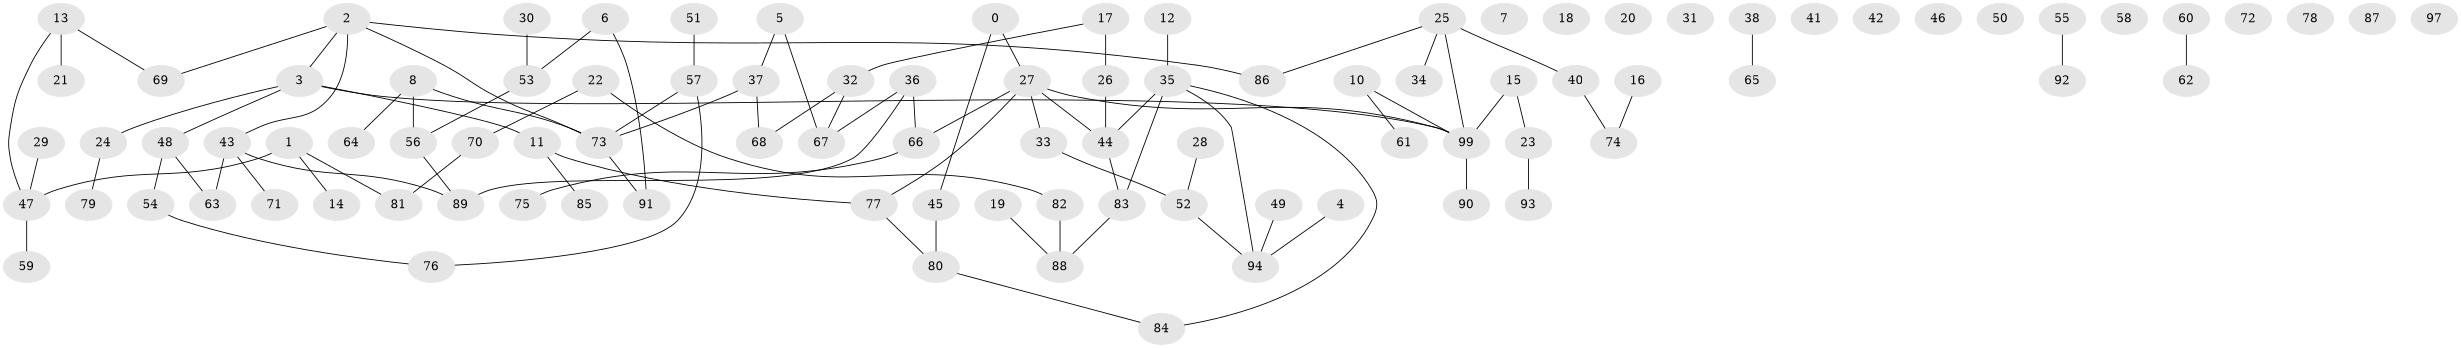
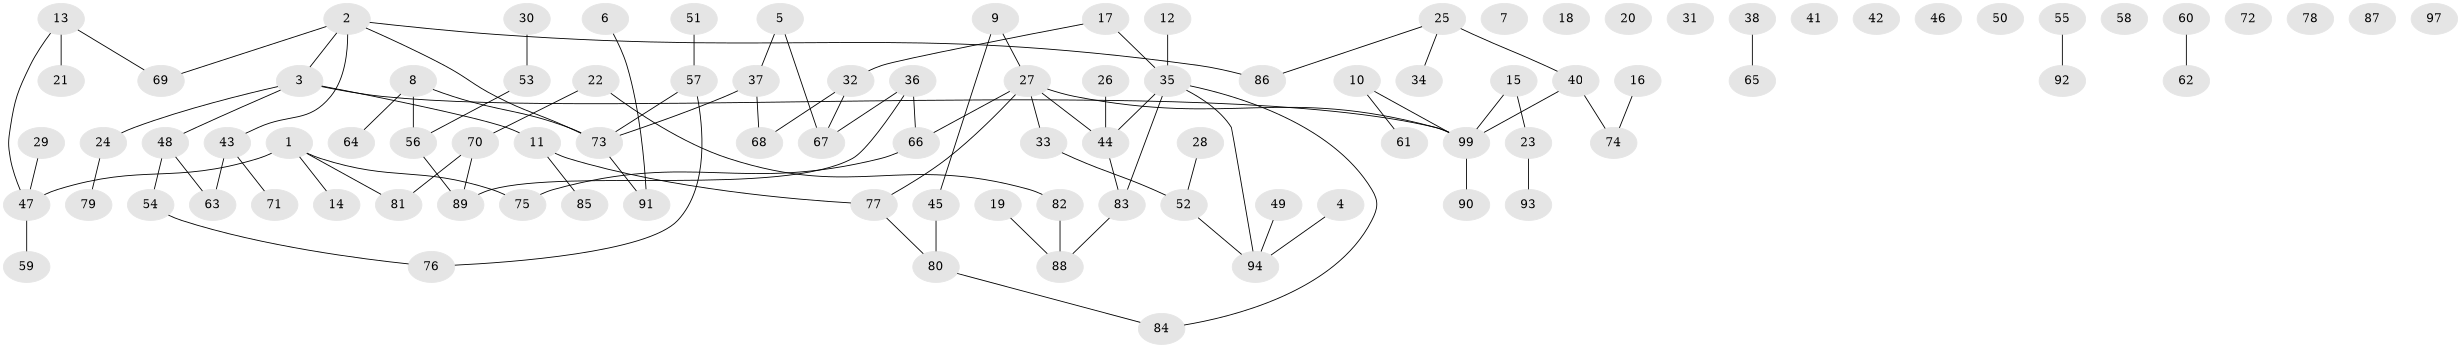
node "0": label "0" -> "9"
edge "17" -- "26": now "17" -- "35"
edge "6" -- "53": removed
edge "25" -- "99": now "40" -- "99"
edge "43" -- "89": now "70" -- "89"
edge "1" -- "75": added
